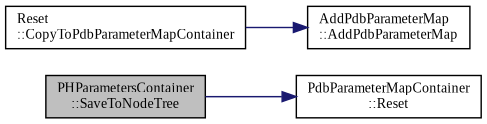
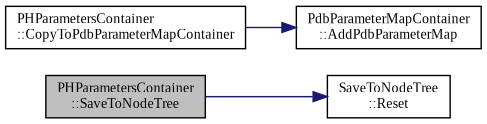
node "Reset ::CopyToPdbParameterMapContainer": label "Reset ::CopyToPdbParameterMapContainer" -> "PHParametersContainer ::CopyToPdbParameterMapContainer"
node "AddPdbParameterMap ::AddPdbParameterMap": label "AddPdbParameterMap ::AddPdbParameterMap" -> "PdbParameterMapContainer ::AddPdbParameterMap"
node "PdbParameterMapContainer ::Reset": label "PdbParameterMapContainer ::Reset" -> "SaveToNodeTree ::Reset"
